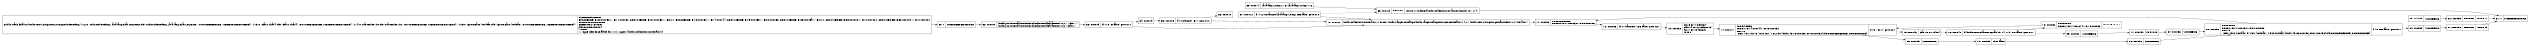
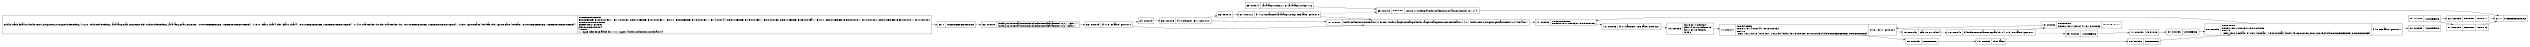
edge "66: 0x0010" -> "67: 0x0012": added
edge "84: 0x0058" -> "81: 0x0058": now "85: 0x0059" -> "81: 0x0058"
